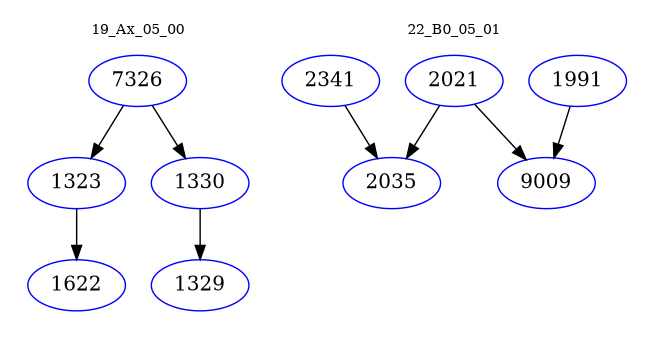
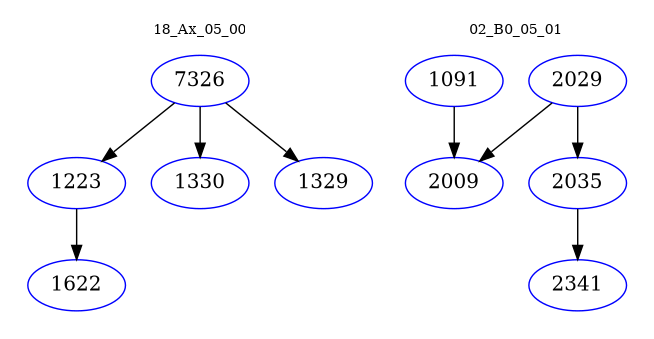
cluster "19_Ax_05_00": label "19_Ax_05_00" -> "18_Ax_05_00"
cluster "22_B0_05_01": label "22_B0_05_01" -> "02_B0_05_01"
node "2021": label "2021" -> "2029"
node "1991": label "1991" -> "1091"
edge "2341" -> "2035": reversed
node "1323": label "1323" -> "1223"
node "9009": label "9009" -> "2009"
edge "1330" -> "1329": now "7326" -> "1329"
